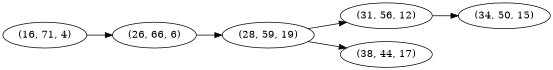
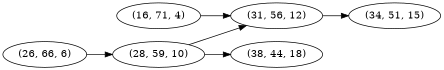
node "(34, 50, 15)": label "(34, 50, 15)" -> "(34, 51, 15)"
edge "(16, 71, 4)" -> "(26, 66, 6)": now "(16, 71, 4)" -> "(31, 56, 12)"
node "(28, 59, 19)": label "(28, 59, 19)" -> "(28, 59, 10)"
node "(38, 44, 17)": label "(38, 44, 17)" -> "(38, 44, 18)"
